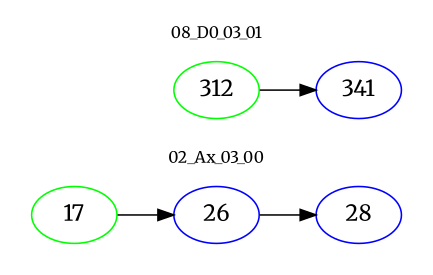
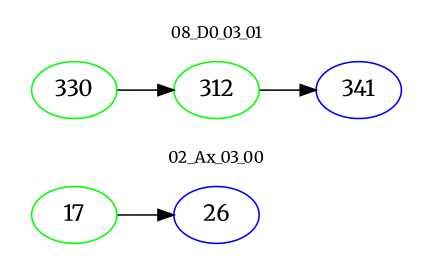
node "330": added
node "28": removed
